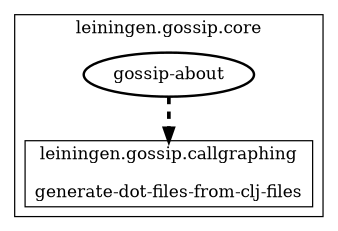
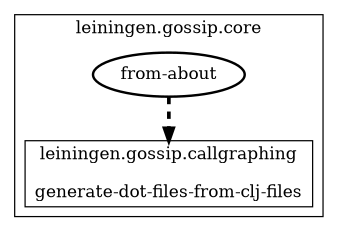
node "gossip-about": label "gossip-about" -> "from-about"
